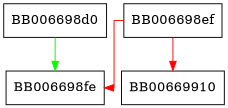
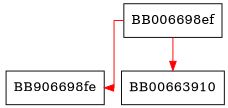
node "BB006698d0": removed
node "BB006698fe": label "BB006698fe" -> "BB906698fe"
node "BB00669910": label "BB00669910" -> "BB00663910"
